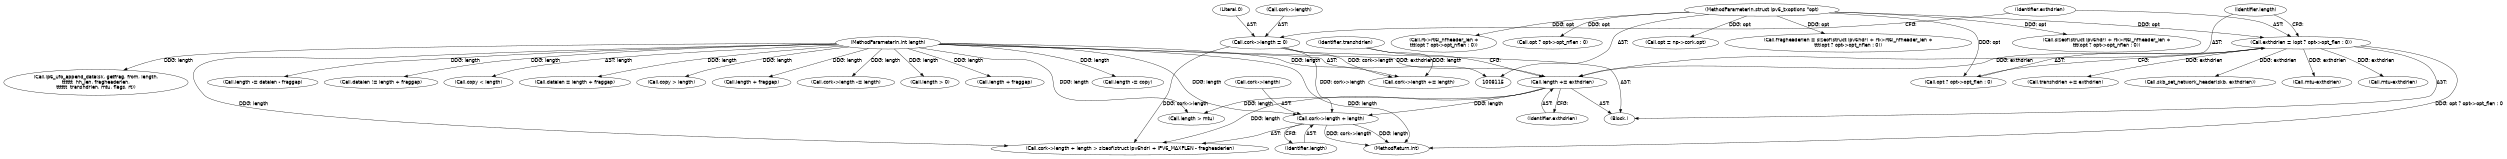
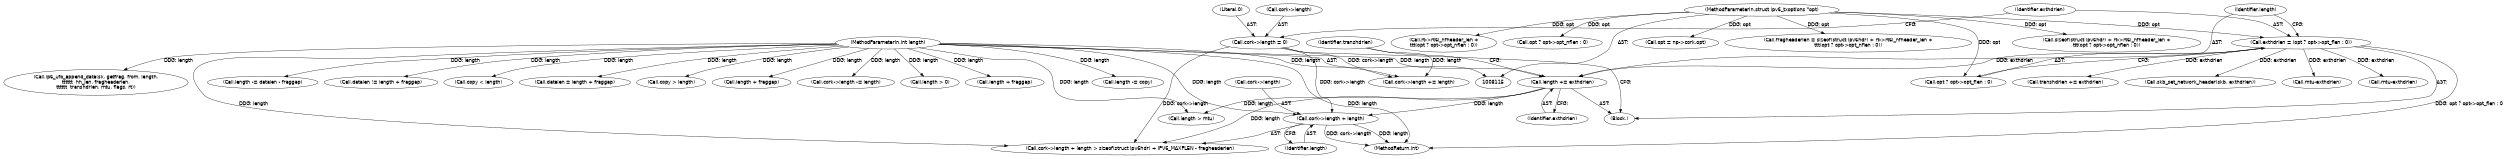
edge "(MethodParameterIn,int length)" -> "(Call,copy < length)": label "AST: length" -> "DDG: length"
edge "(MethodParameterIn,int length)" -> "(Call,length += exthdrlen)": label "DDG: exthdrlen" -> "DDG: length"
edge "(Call,cork->length = 0)" -> "(Block,)": label "AST: " -> "CFG: "
